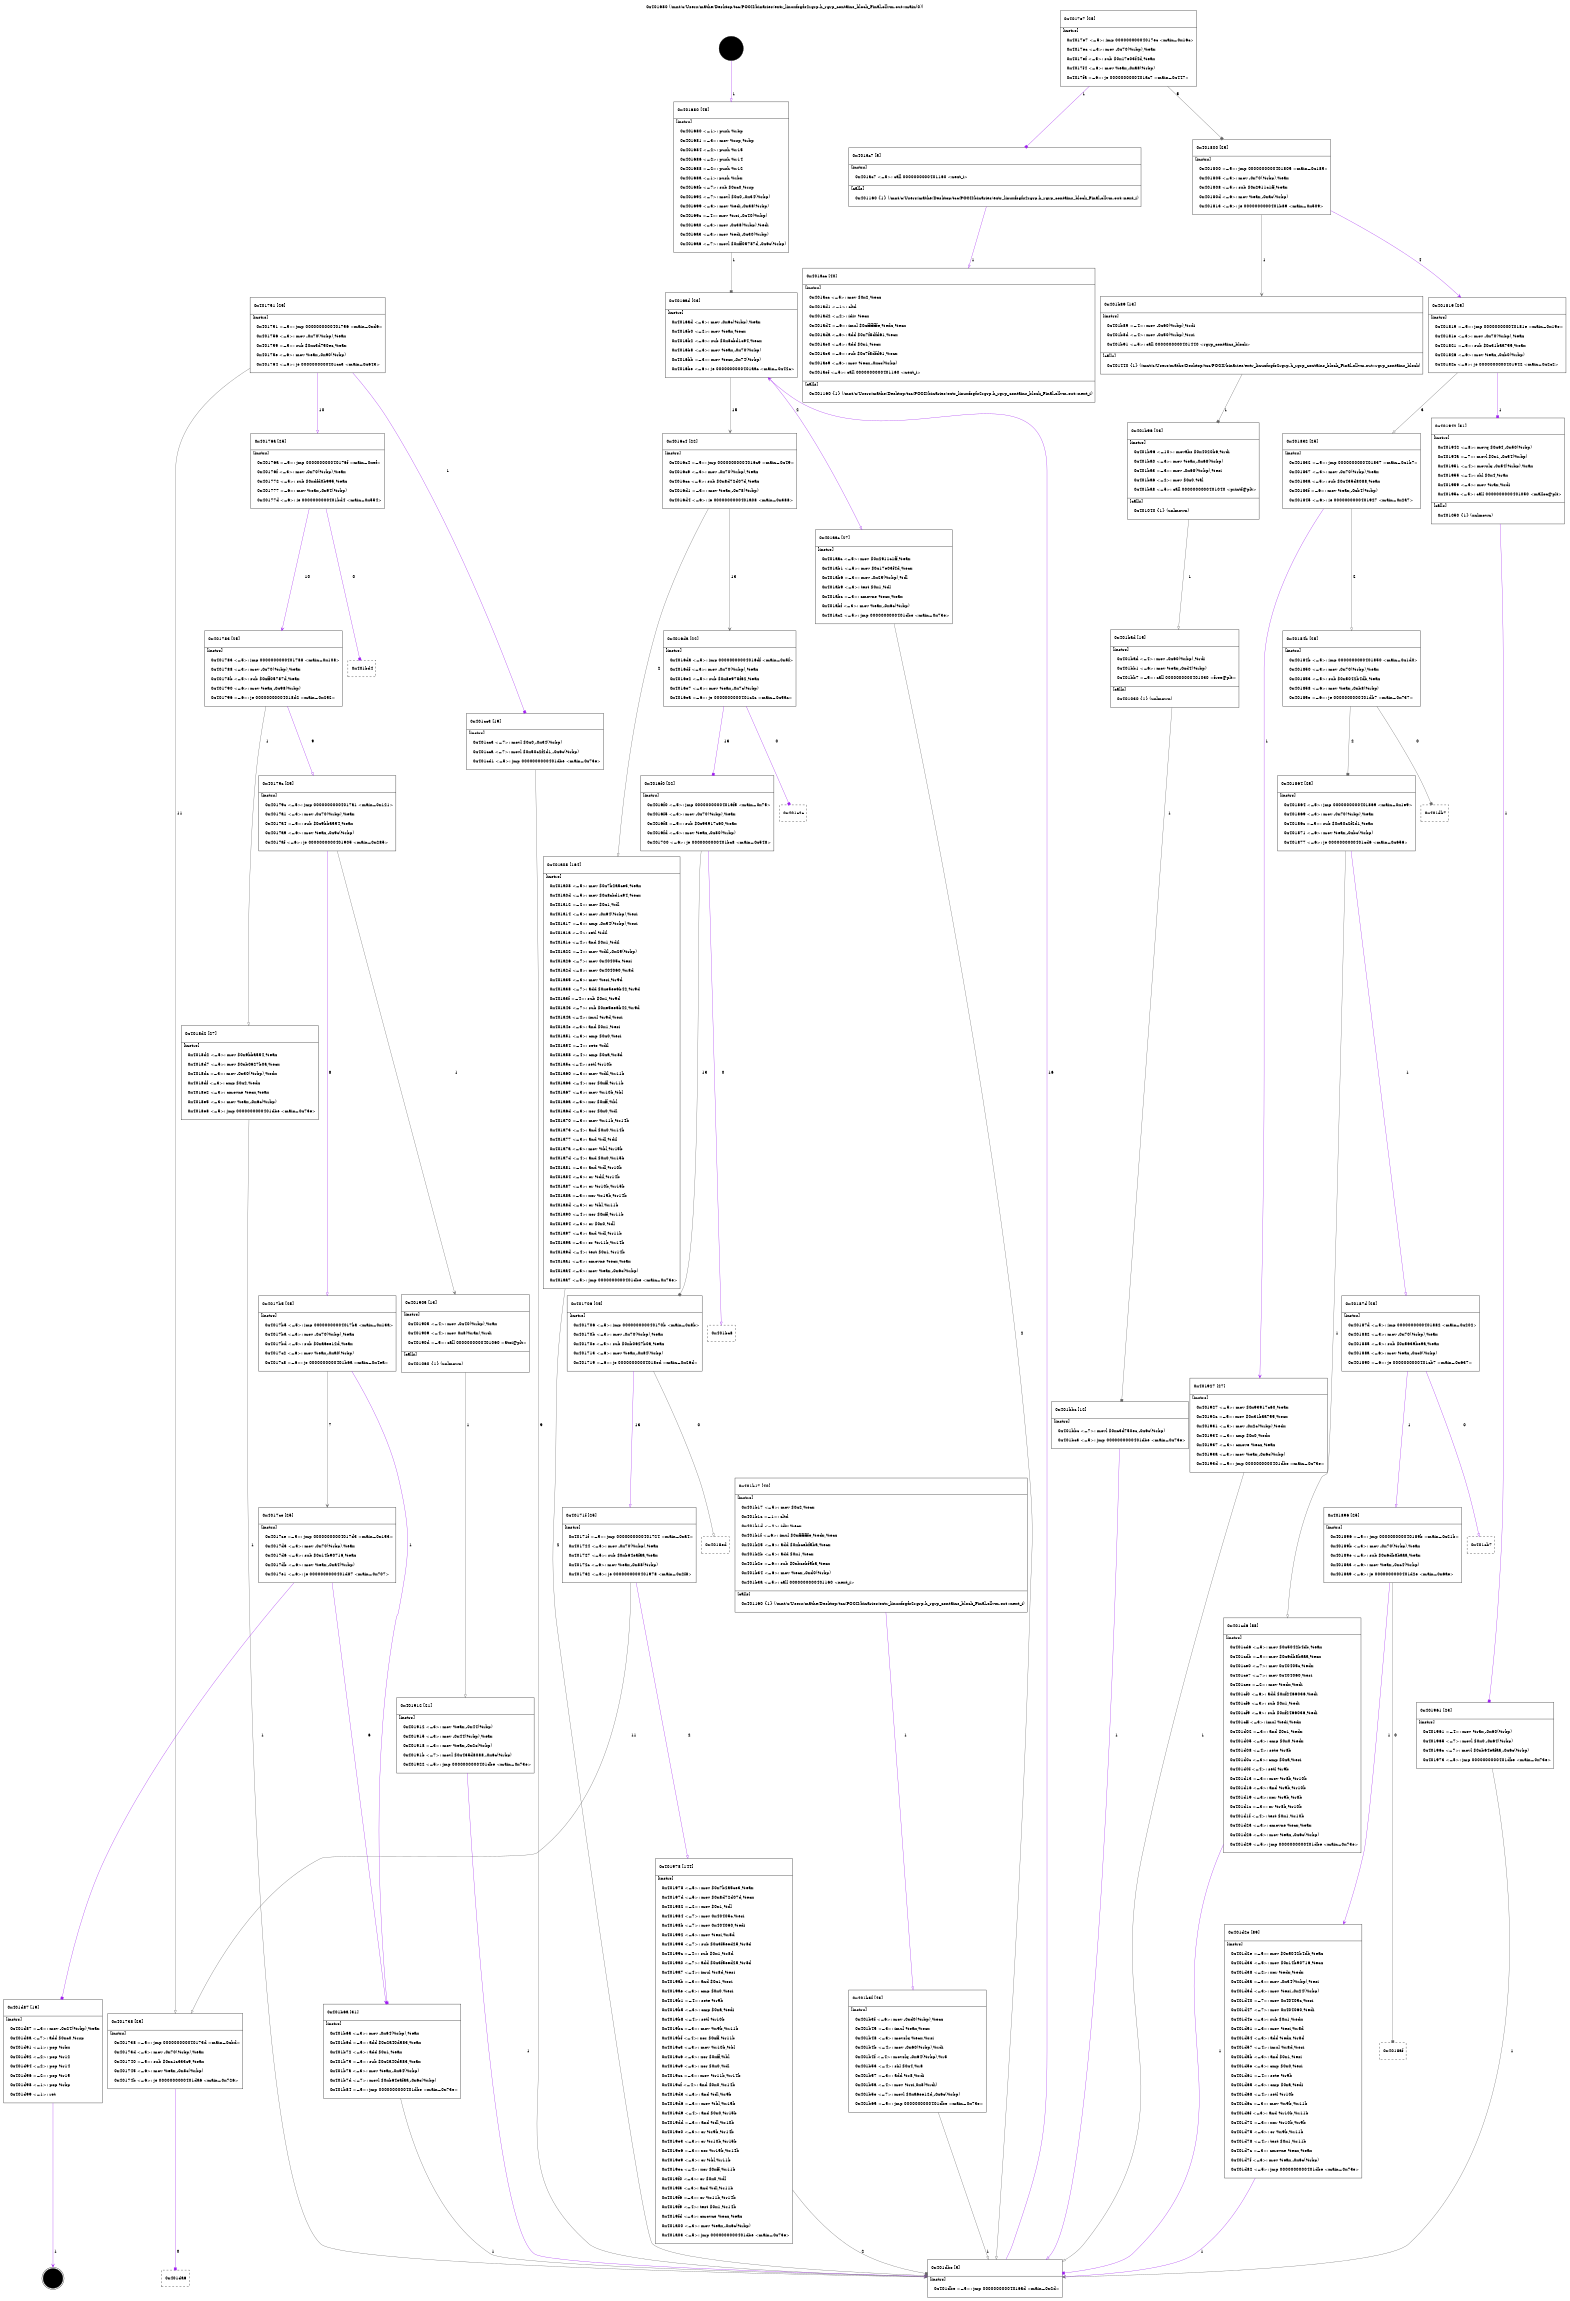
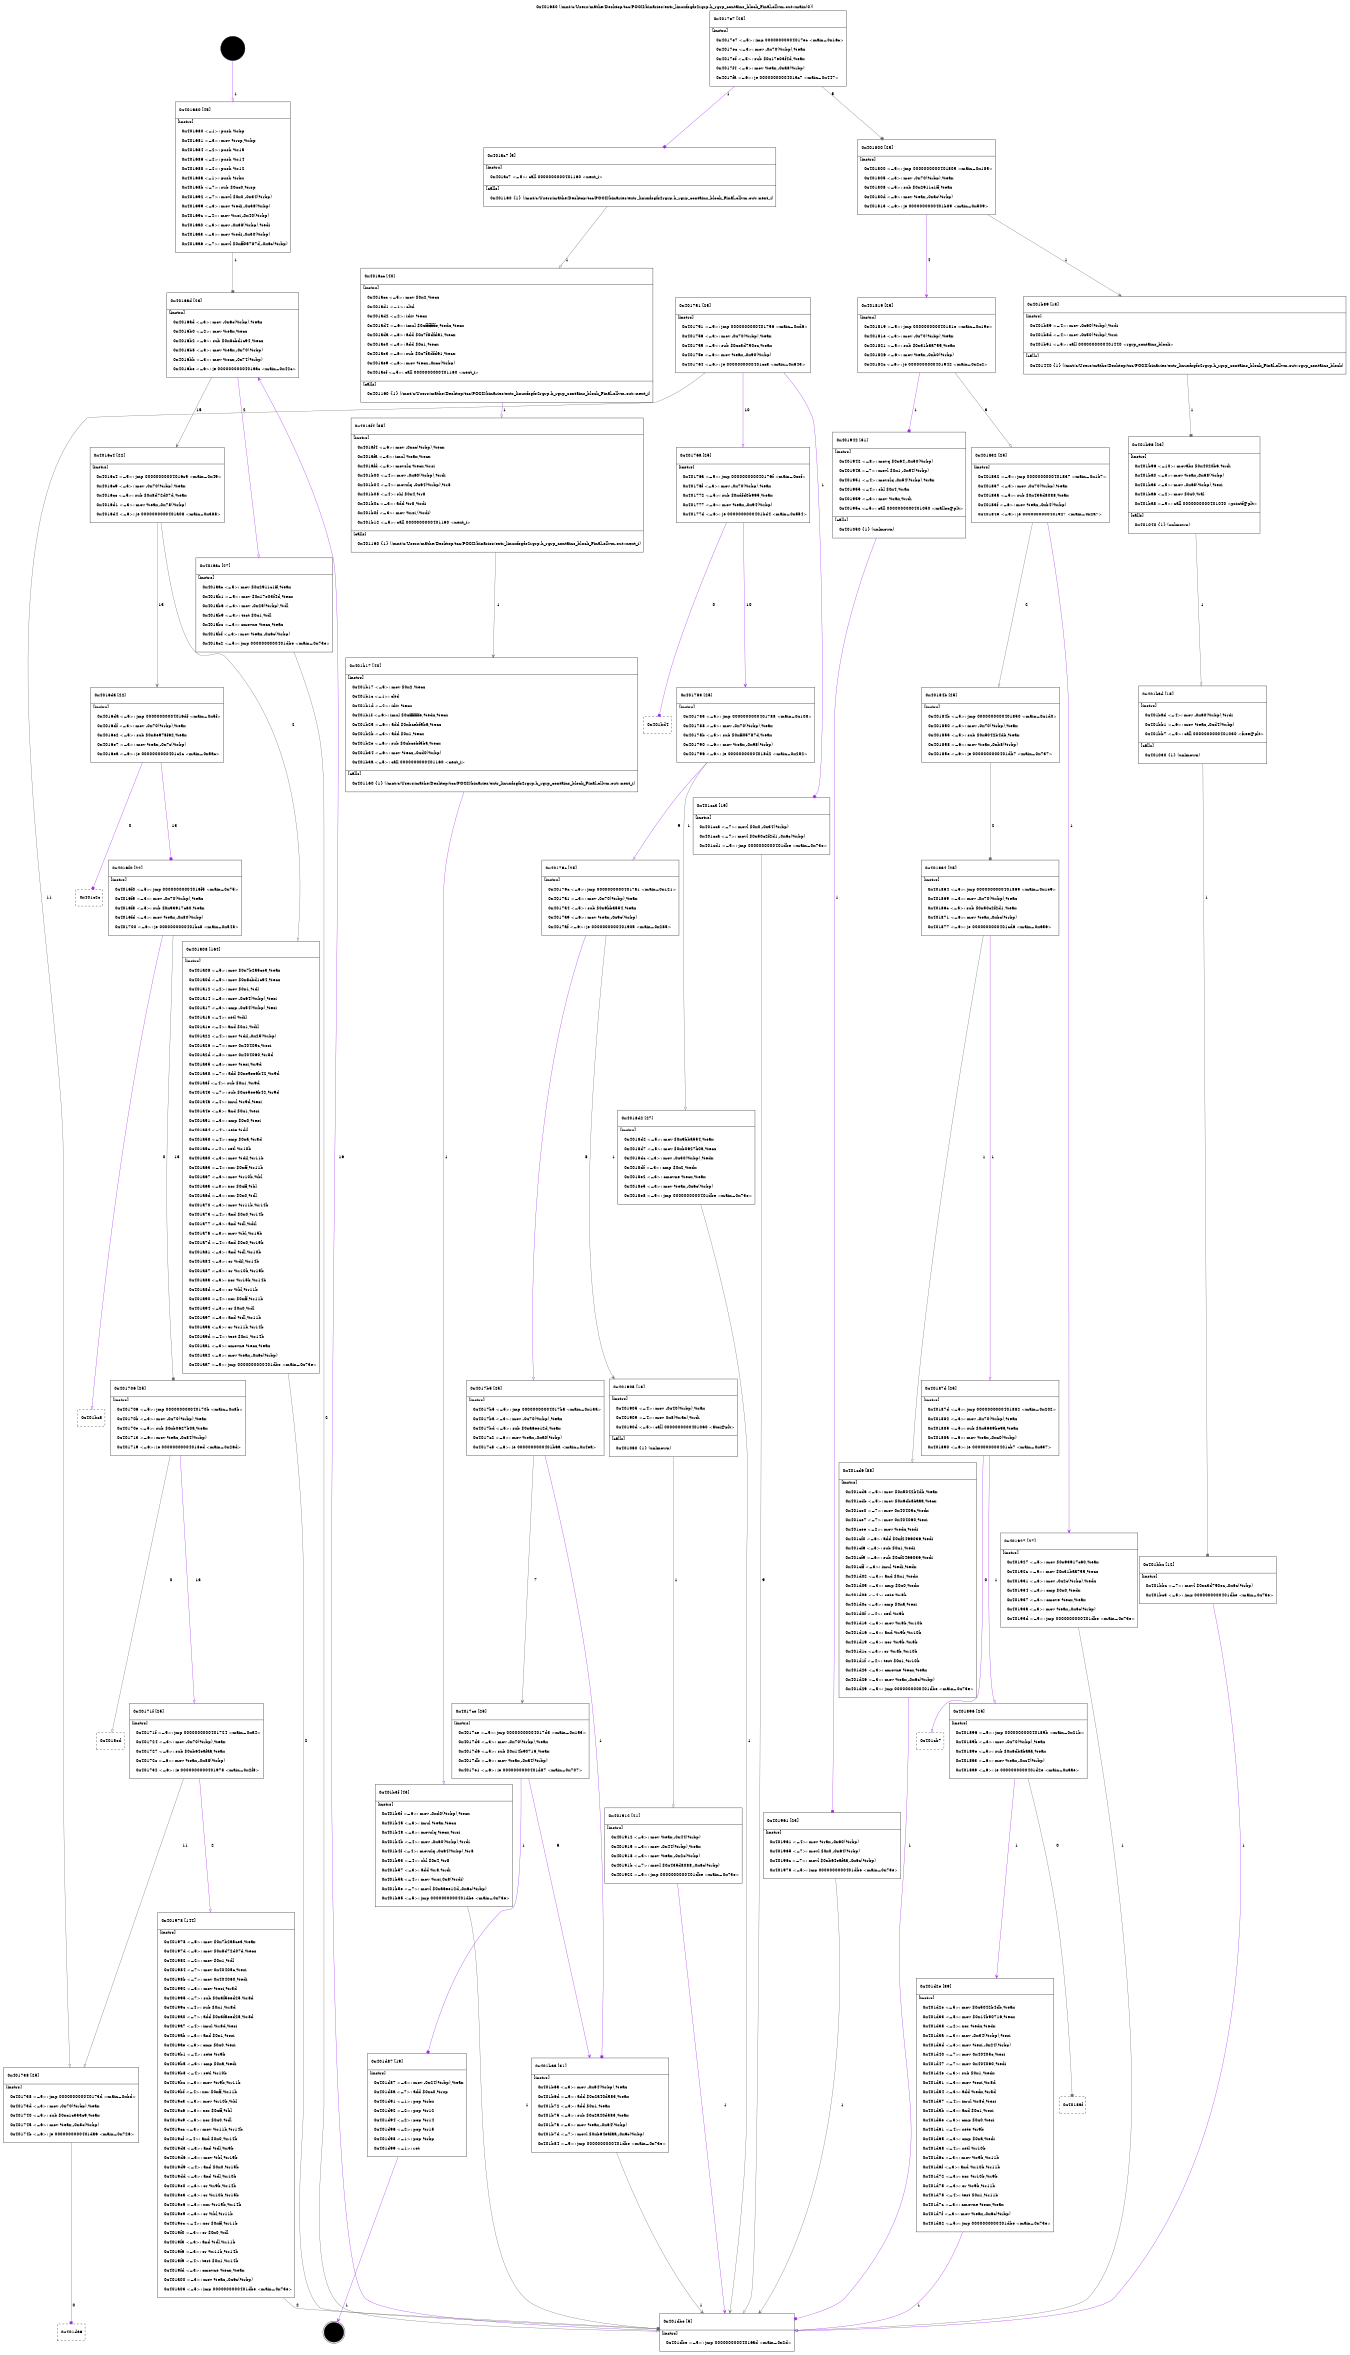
edge "0x401ac7 [5]" -> "0x401acc [40]": color purple -> gray40
node "0x401af4 [35]": added
node "0x401db7": removed
